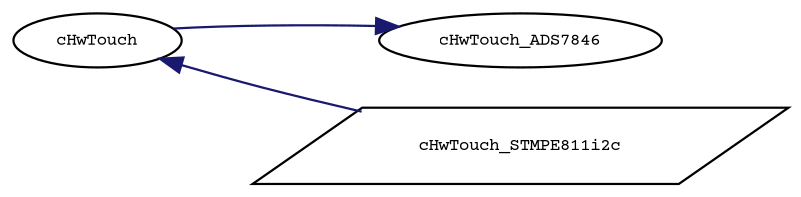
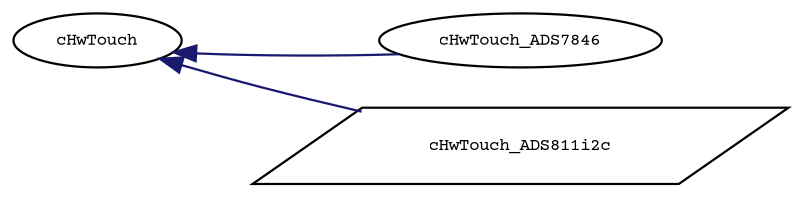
edge "cHwTouch" -> "cHwTouch_ADS7846": reversed
node "cHwTouch_STMPE811i2c": label "cHwTouch_STMPE811i2c" -> "cHwTouch_ADS811i2c"
